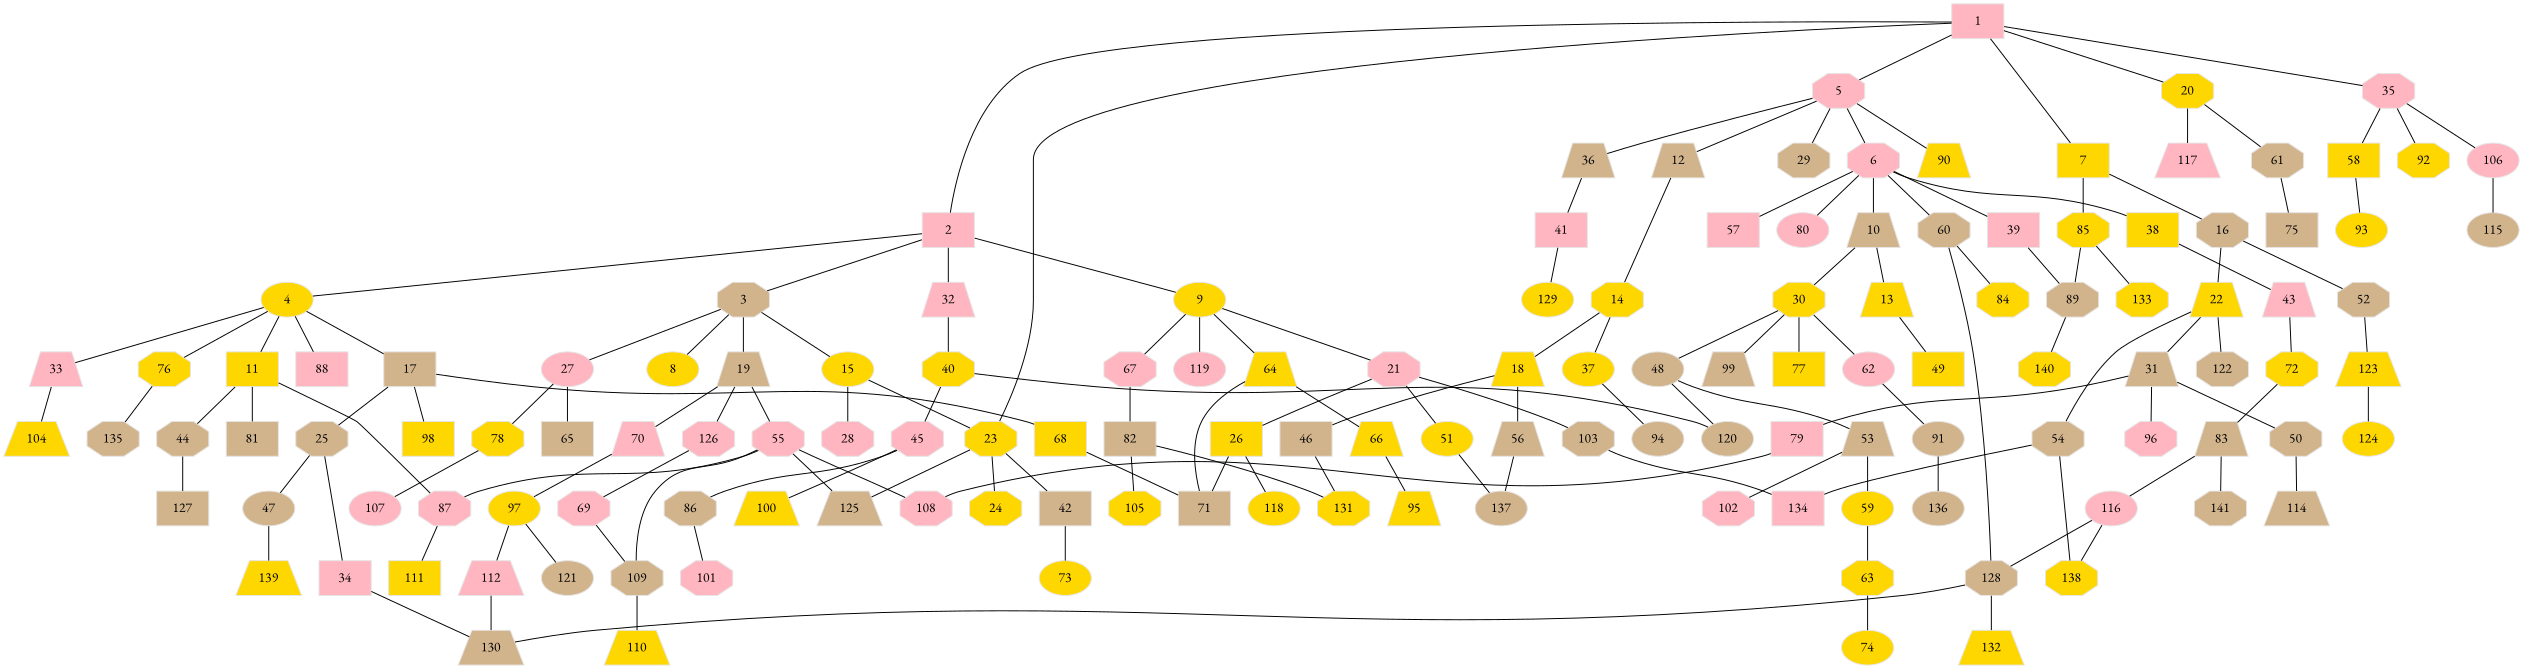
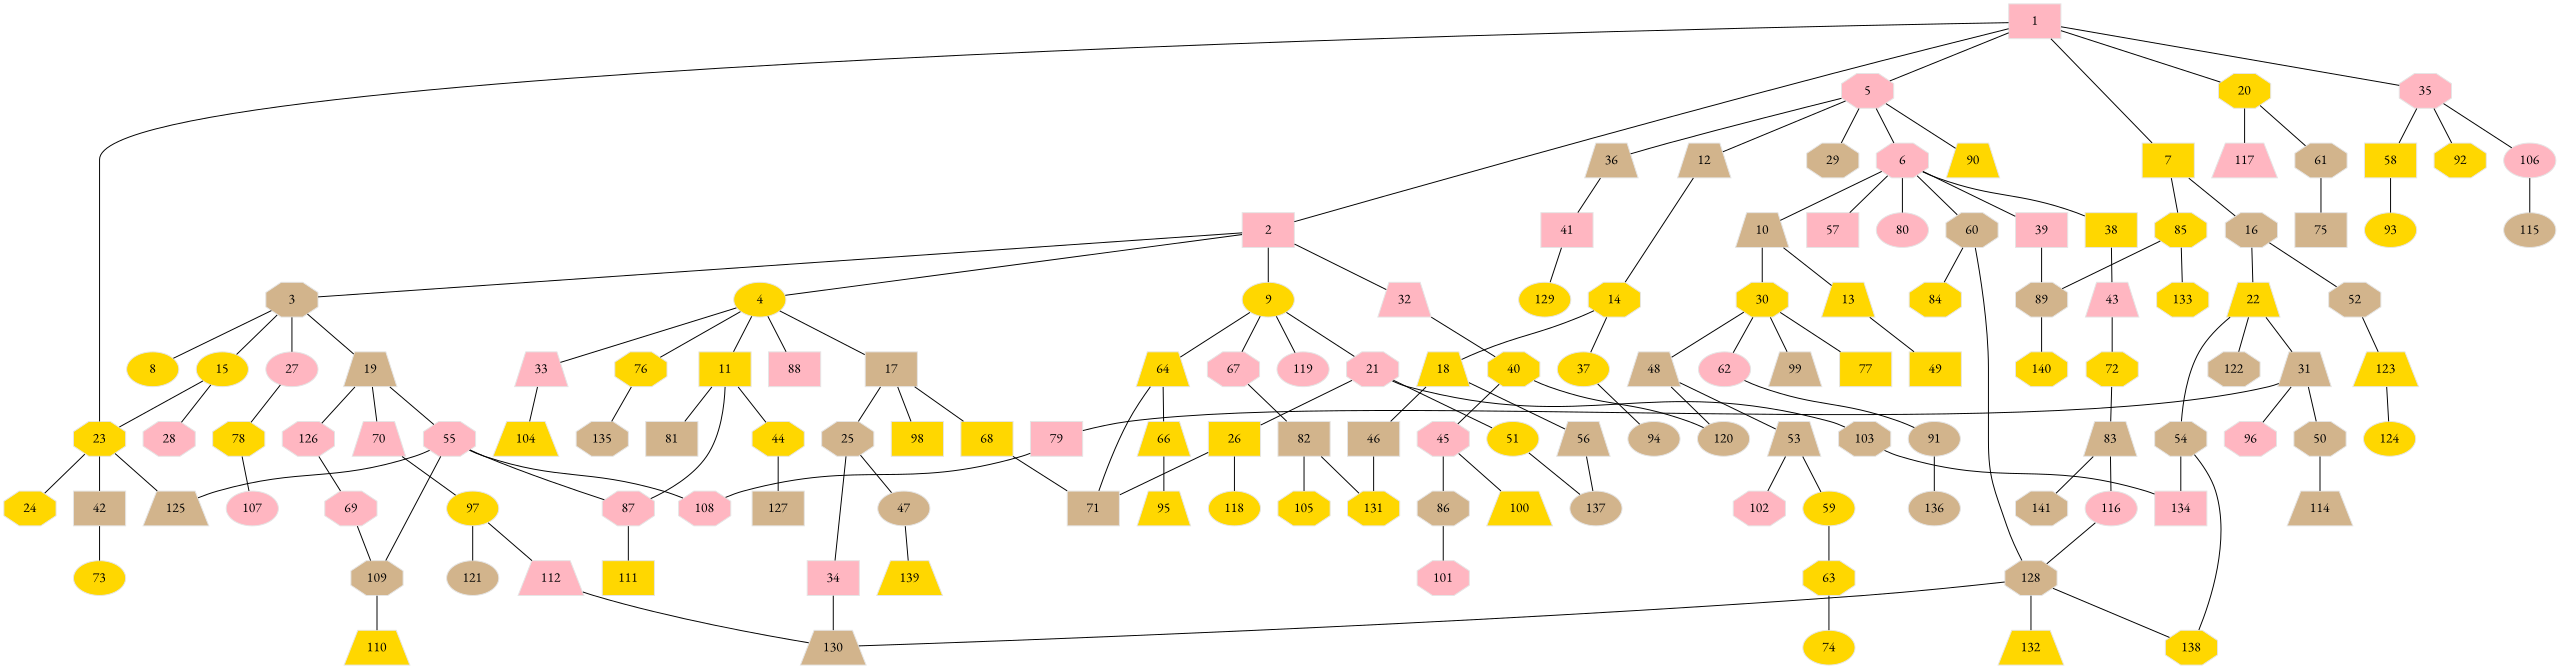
node "48": shape ellipse -> trapezium
node "44": fillcolor tan -> gold
node "65": removed
edge "116" -- "138": now "128" -- "138"
